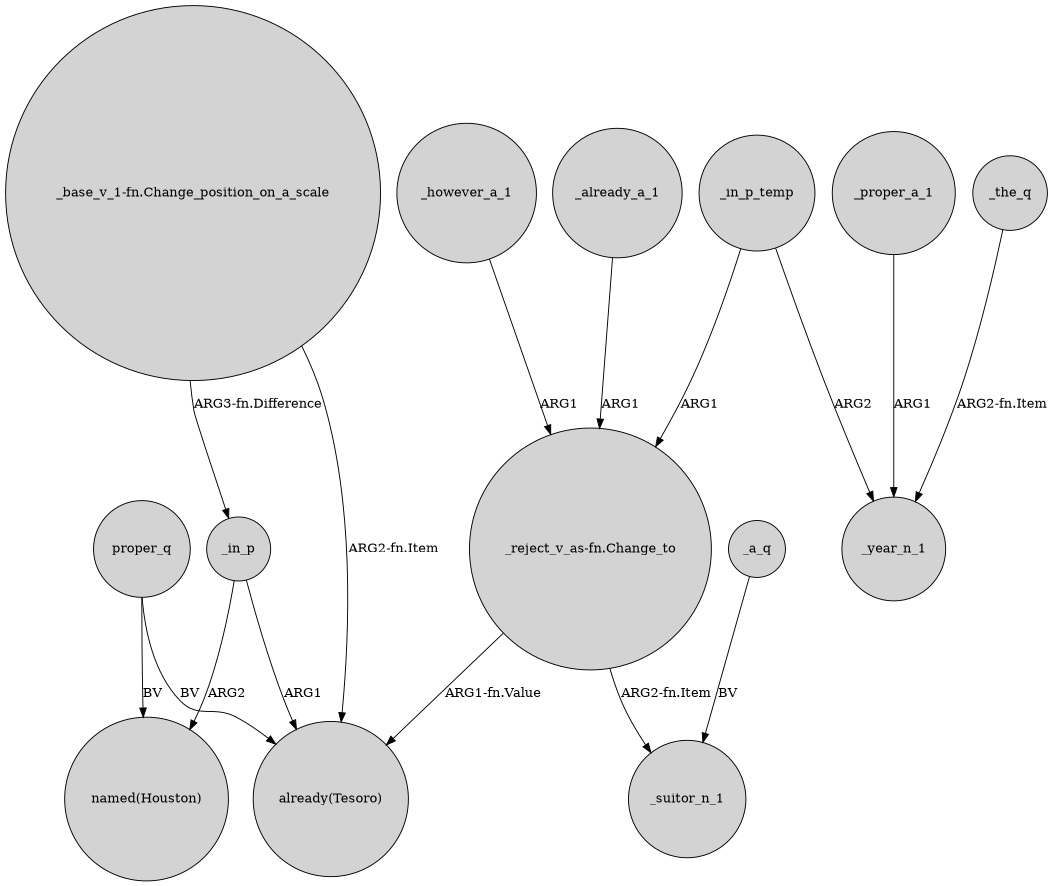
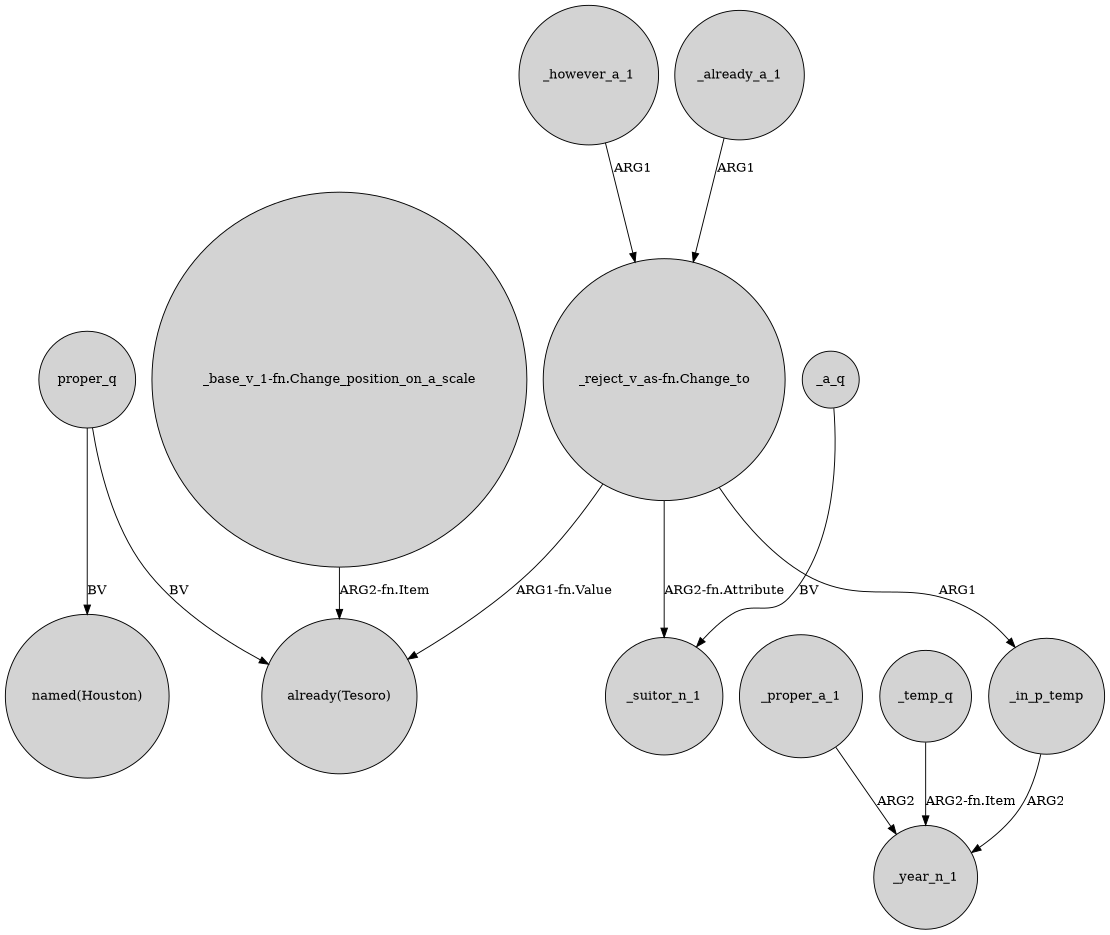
node "_the_q": label "_the_q" -> "_temp_q"
edge "_in_p_temp" -> "_reject_v_as-fn.Change_to": reversed
edge "_proper_a_1" -> "_year_n_1": label "ARG1" -> "ARG2"
node "_in_p": removed
edge "_reject_v_as-fn.Change_to" -> "_suitor_n_1": label "ARG2-fn.Item" -> "ARG2-fn.Attribute"
